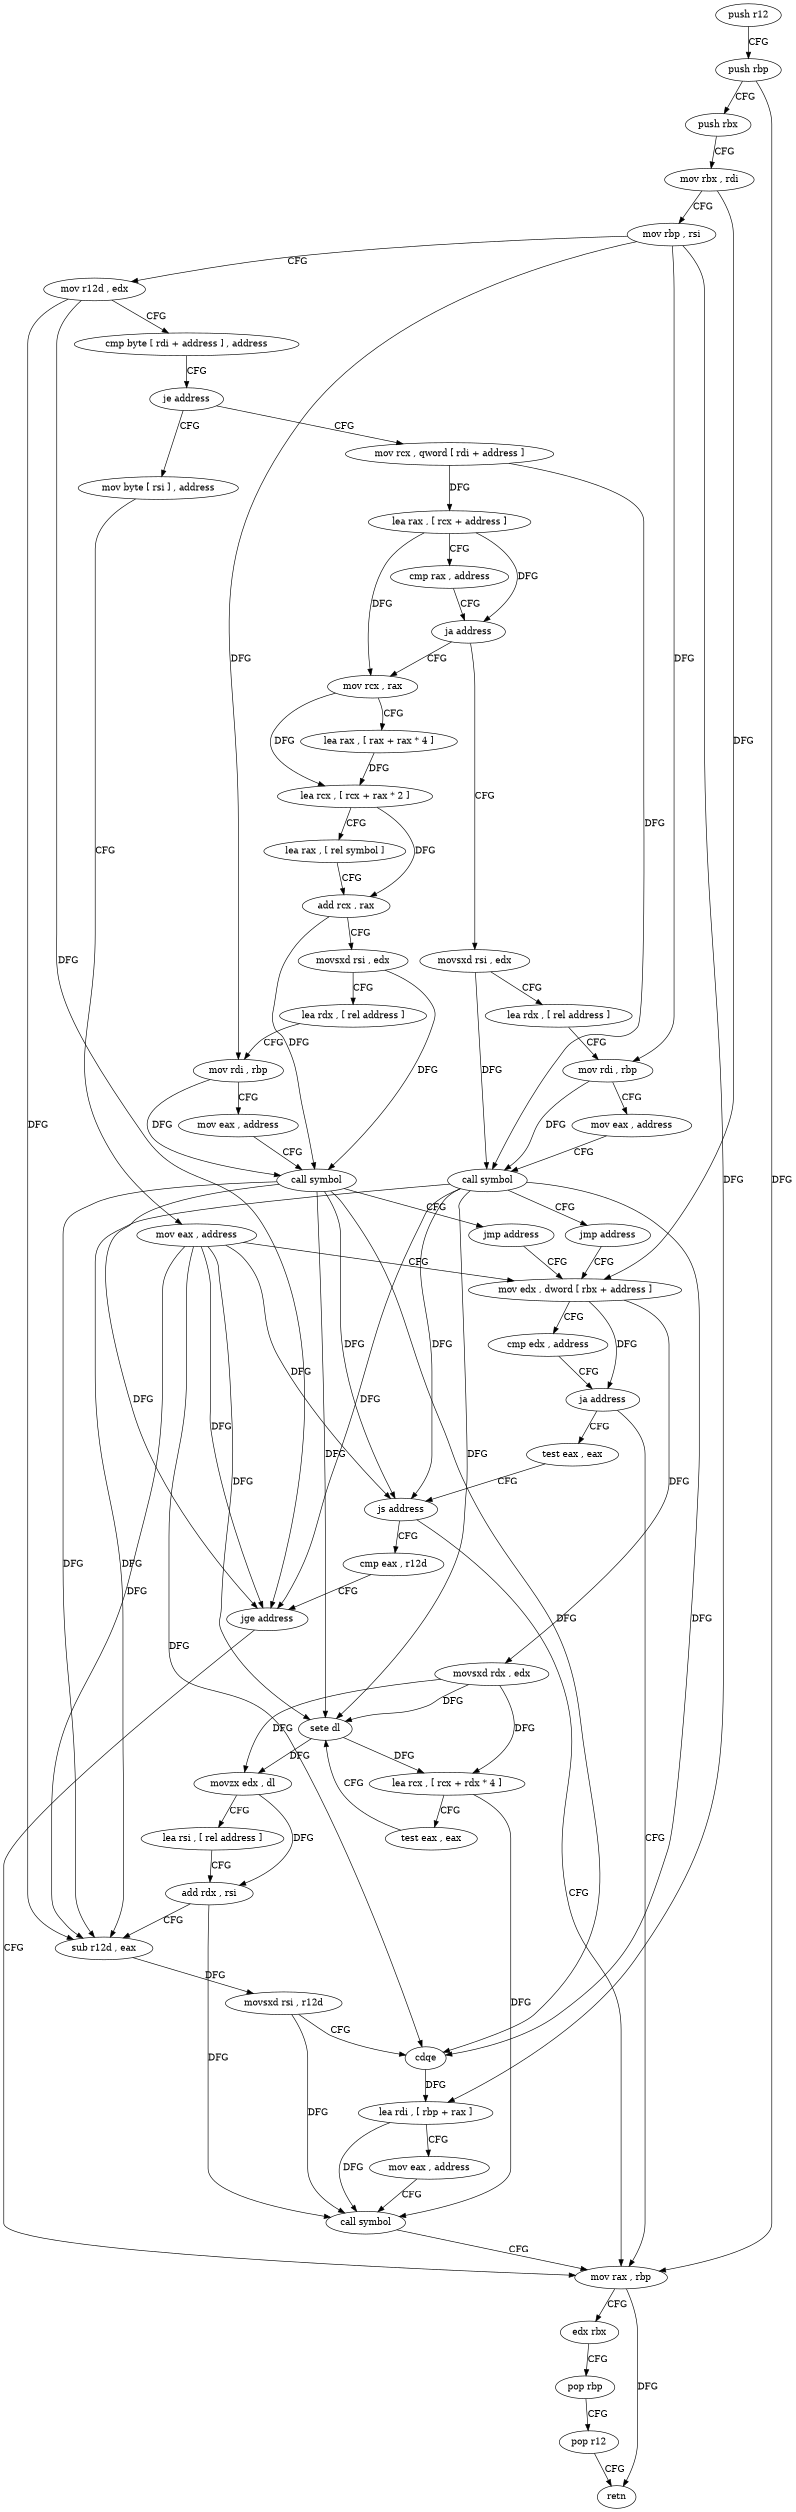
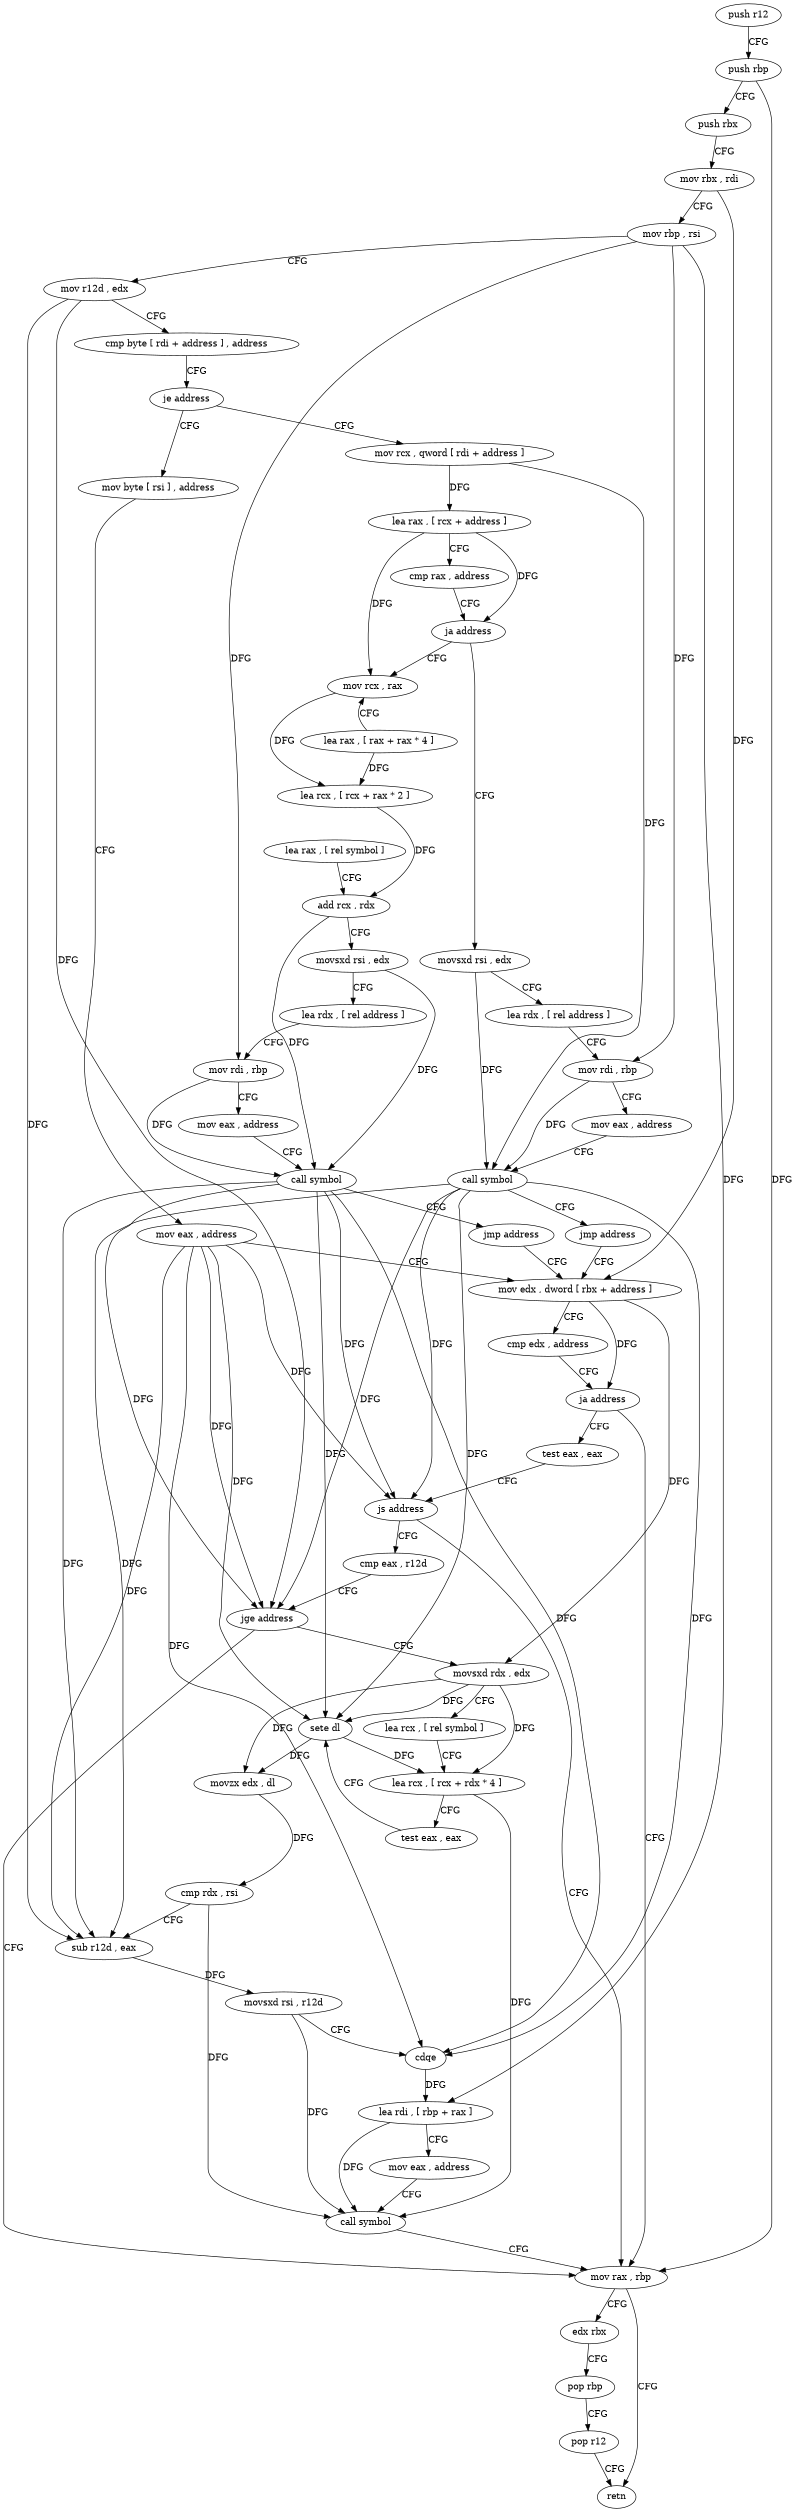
edge "mov rcx , rax" -> "lea rax , [ rax + rax * 4 ]": reversed
edge "lea rcx , [ rcx + rax * 2 ]" -> "lea rax , [ rel symbol ]": removed, label "CFG"
node "add rcx , rax": label "add rcx , rax" -> "add rcx , rdx"
edge "jge address" -> "movsxd rdx , edx": added, label "CFG"
node "lea rcx , [ rel symbol ]": added
node "lea rsi , [ rel address ]": removed
node "add rdx , rsi": label "add rdx , rsi" -> "cmp rdx , rsi"
edge "mov rax , rbp" -> "retn": label "DFG" -> "CFG"
